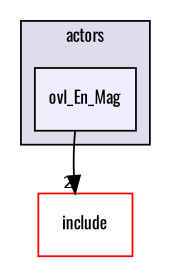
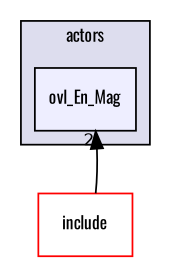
edge "ovl_En_Mag" -> "include": reversed
